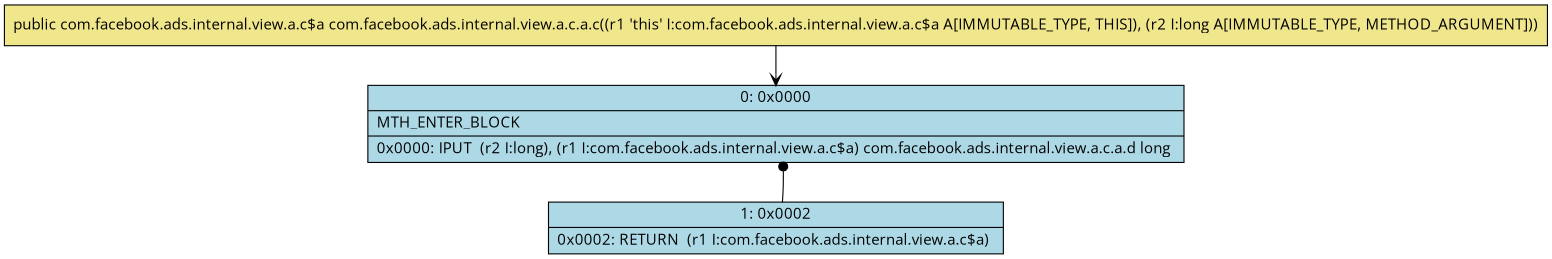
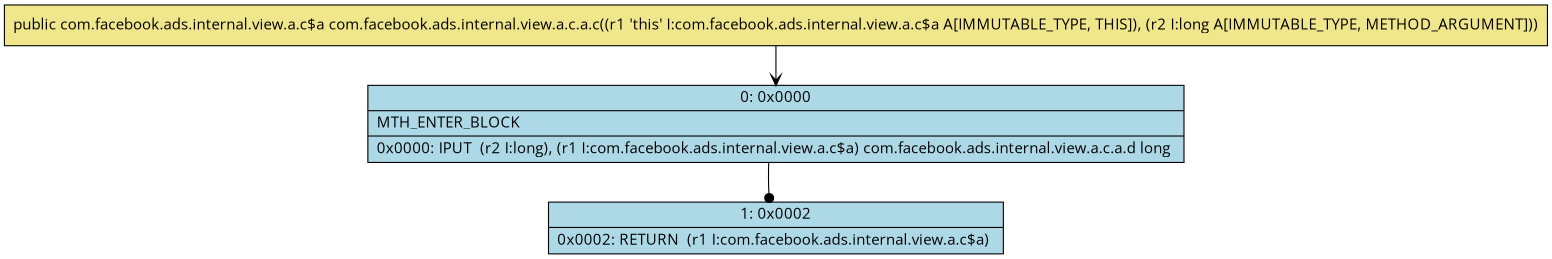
edge "1: 0x0002" -> "0: 0x0000": reversed
